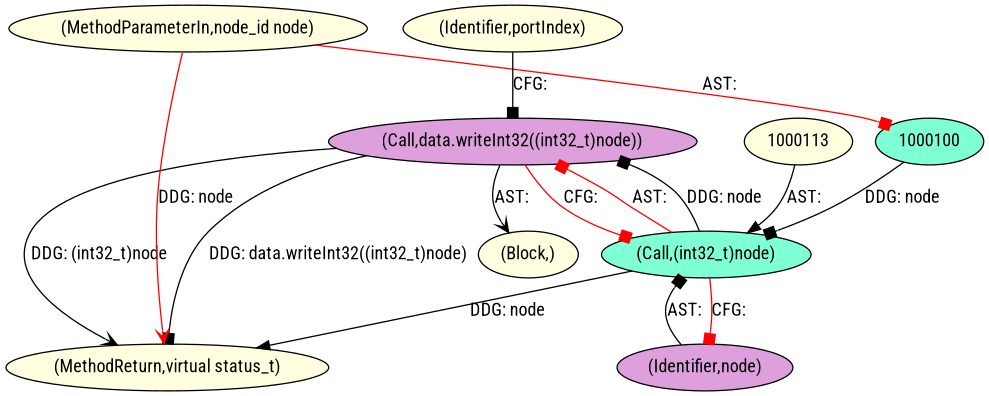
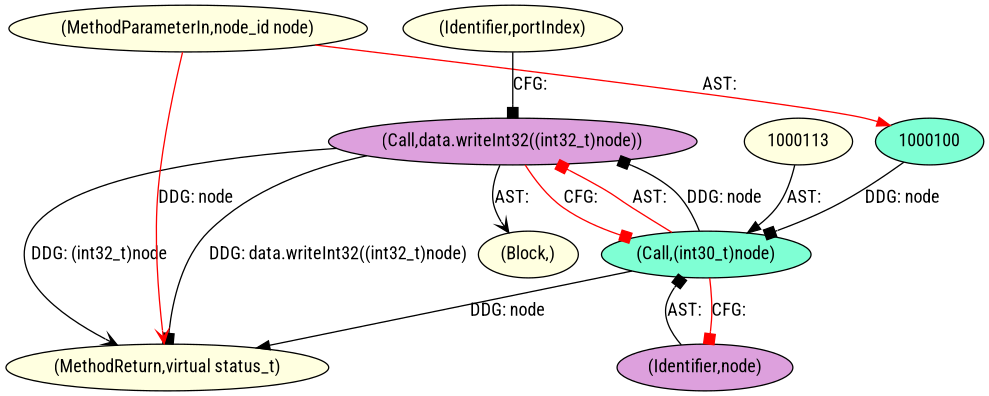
edge "(MethodParameterIn,node_id node)" -> "1000100": arrowhead box -> normal
node "(Call,(int32_t)node)": label "(Call,(int32_t)node)" -> "(Call,(int30_t)node)"
